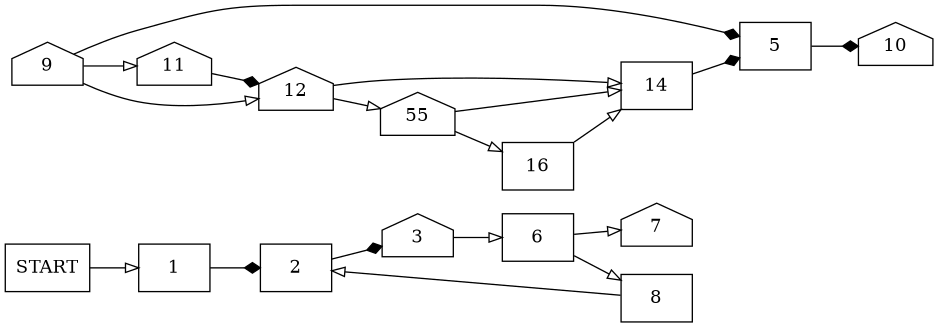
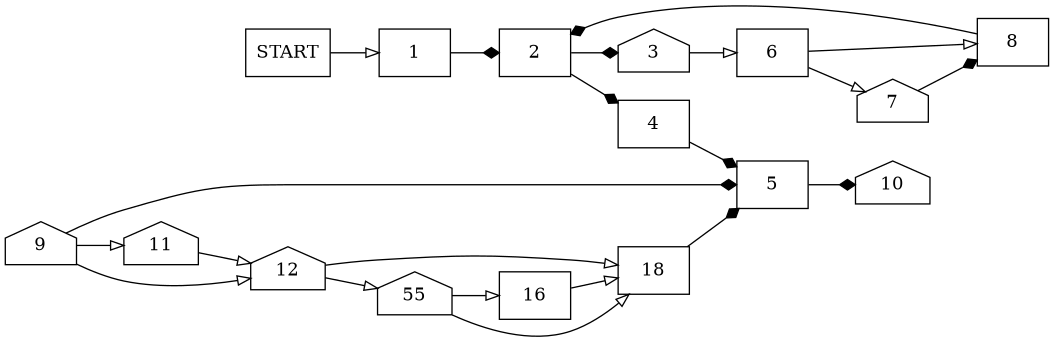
edge "11" -> "12": arrowhead diamond -> onormal
edge "7" -> "8": added
node "14": label "14" -> "18"
node "4": added
edge "8" -> "2": arrowhead onormal -> diamond
